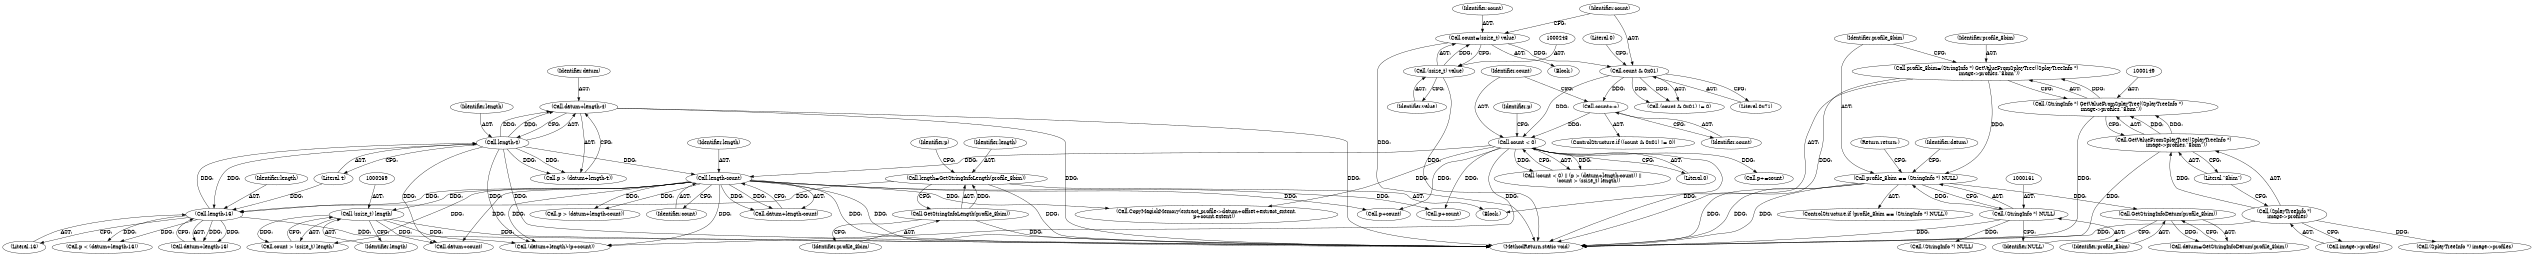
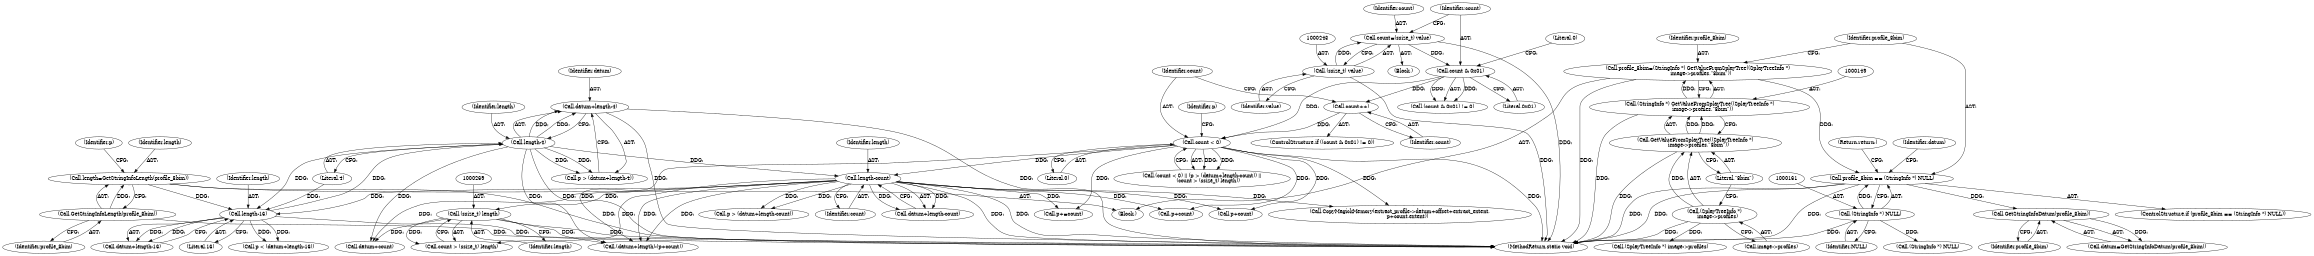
node "(Literal,0x71)": label "(Literal,0x71)" -> "(Literal,0x01)"
edge "(Call,length-count)" -> "(Call,p+=count)": added, label "DDG:"
edge "(Call,datum=GetStringInfoDatum(profile_8bim))" -> "(Call,GetStringInfoDatum(profile_8bim))": label "CFG: " -> "AST: "
